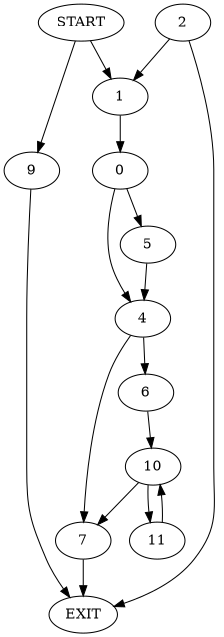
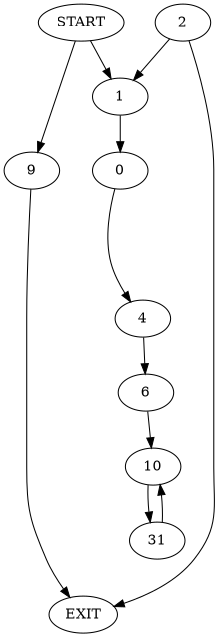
node "5": removed
node "7": removed
node "11": label "11" -> "31"
